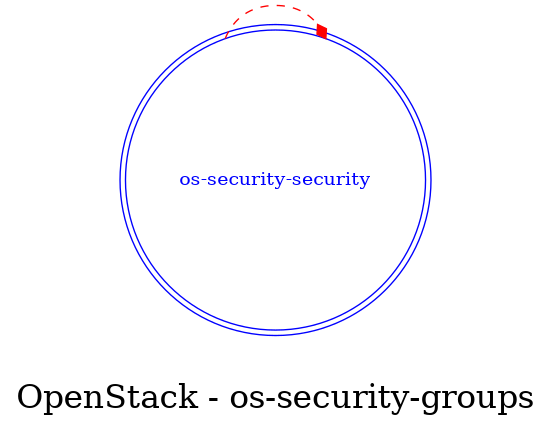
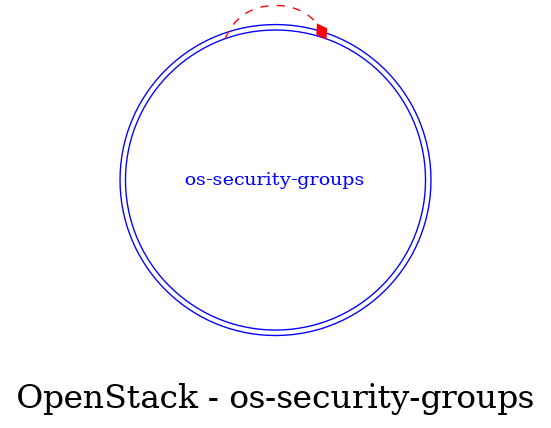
node "os-security-security": label "os-security-security" -> "os-security-groups"
